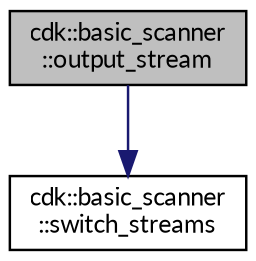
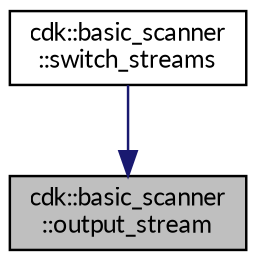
edge "cdk::basic_scanner ::output_stream" -> "cdk::basic_scanner ::switch_streams": reversed
